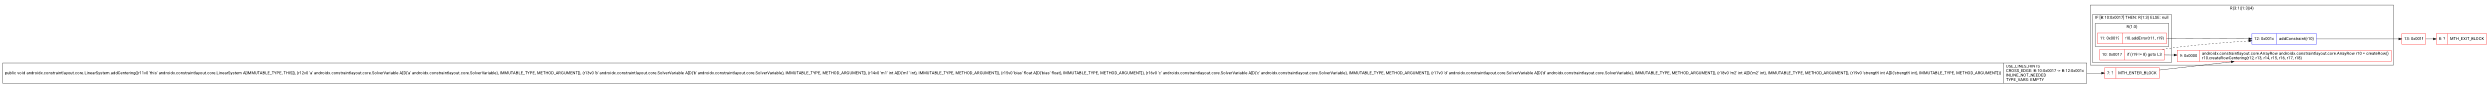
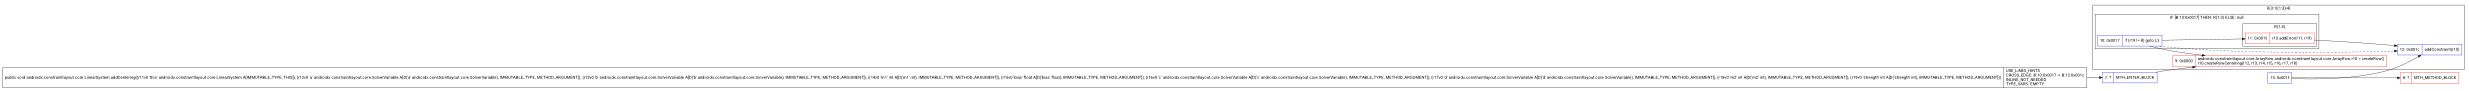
edge "12: 0x001c" -> "13: 0x001f": reversed
node "13: 0x001f": color red -> blue
node "8: ?": text "MTH_EXIT_BLOCK" -> "MTH_METHOD_BLOCK"
edge "10: 0x0017" -> "11: 0x0019": added
node "10: 0x0017": color red -> blue
node "7: ?": color red -> blue
